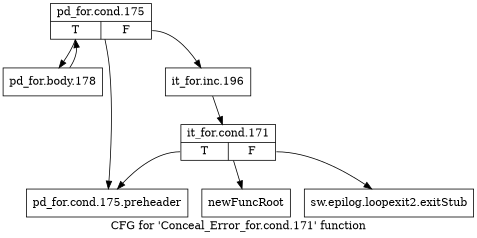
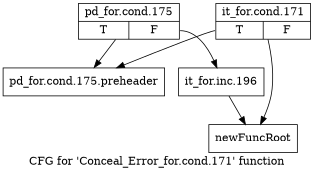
node "pd_for.body.178": removed
edge "it_for.inc.196" -> "it_for.cond.171": now "it_for.inc.196" -> "newFuncRoot"
node "sw.epilog.loopexit2.exitStub": removed
